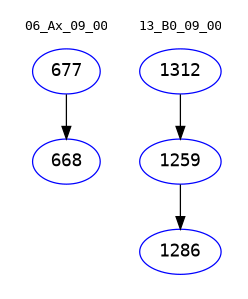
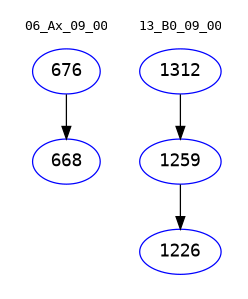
node "677": label "677" -> "676"
node "1286": label "1286" -> "1226"
